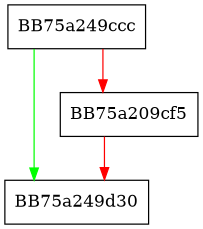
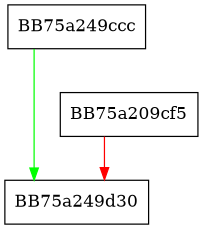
edge "BB75a249ccc" -> "BB75a209cf5": removed
